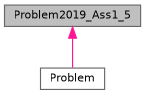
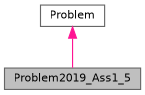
edge "Problem" -> "Problem2019_Ass1_5": reversed
